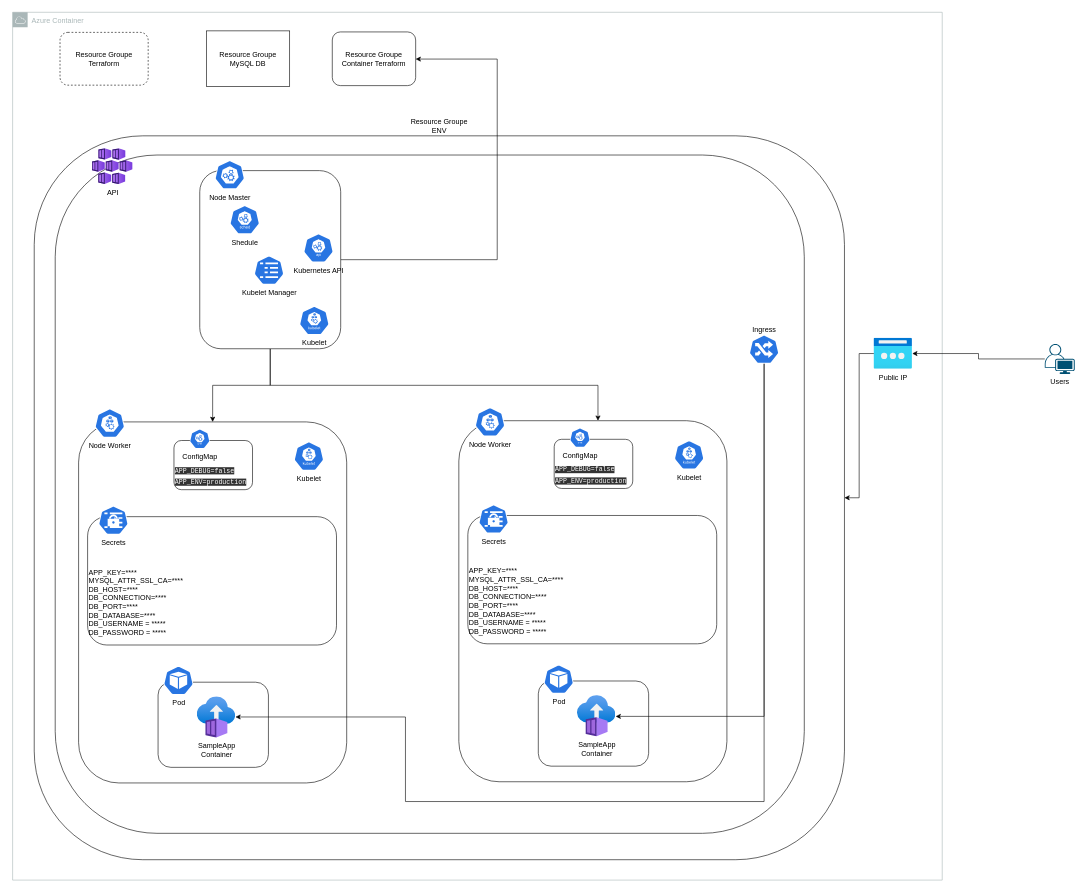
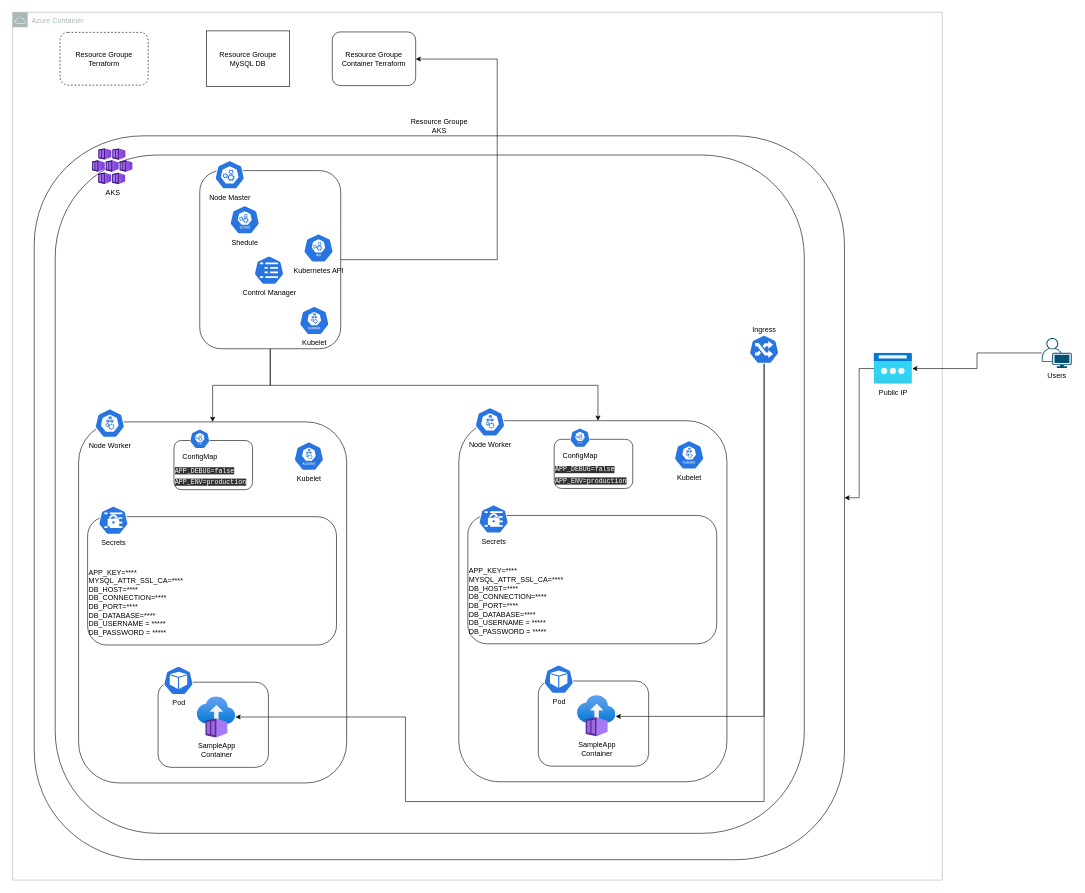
node "Resource Groupe ENV": label "Resource Groupe ENV" -> "Resource Groupe AKS"
node "API": label "API" -> "AKS"
node "Kubelet Manager": label "Kubelet Manager" -> "Control Manager"
node "Public IP": moved (893, 354) -> (893, 369)
node "Users": moved (1060, 359) -> (1057, 353)
